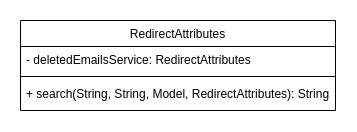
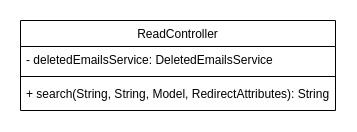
node "RedirectAttributes": label "RedirectAttributes" -> "ReadController"
node "- deletedEmailsService: RedirectAttributes": label "- deletedEmailsService: RedirectAttributes" -> "- deletedEmailsService: DeletedEmailsService"
